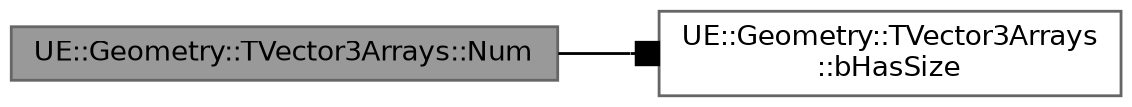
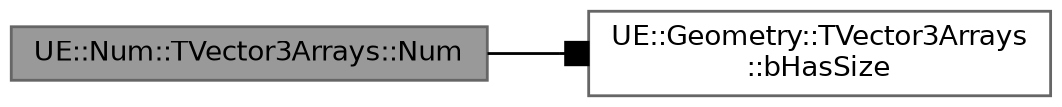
node "UE::Geometry::TVector3Arrays::Num": label "UE::Geometry::TVector3Arrays::Num" -> "UE::Num::TVector3Arrays::Num"
